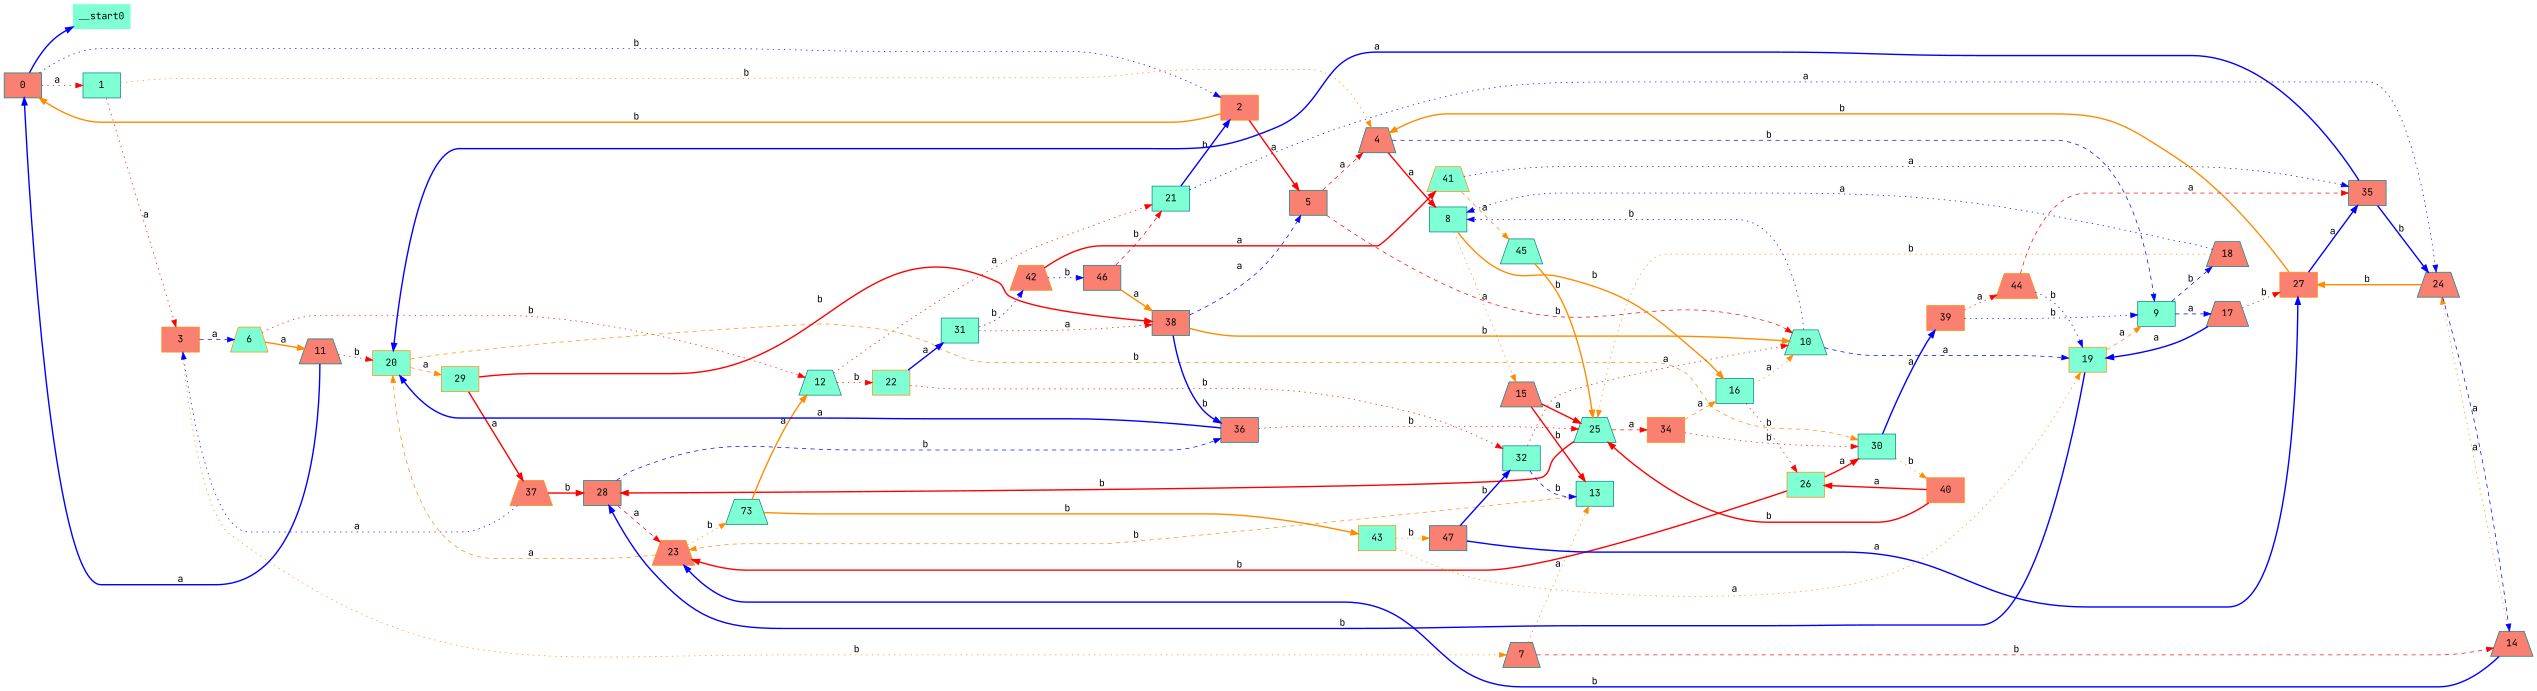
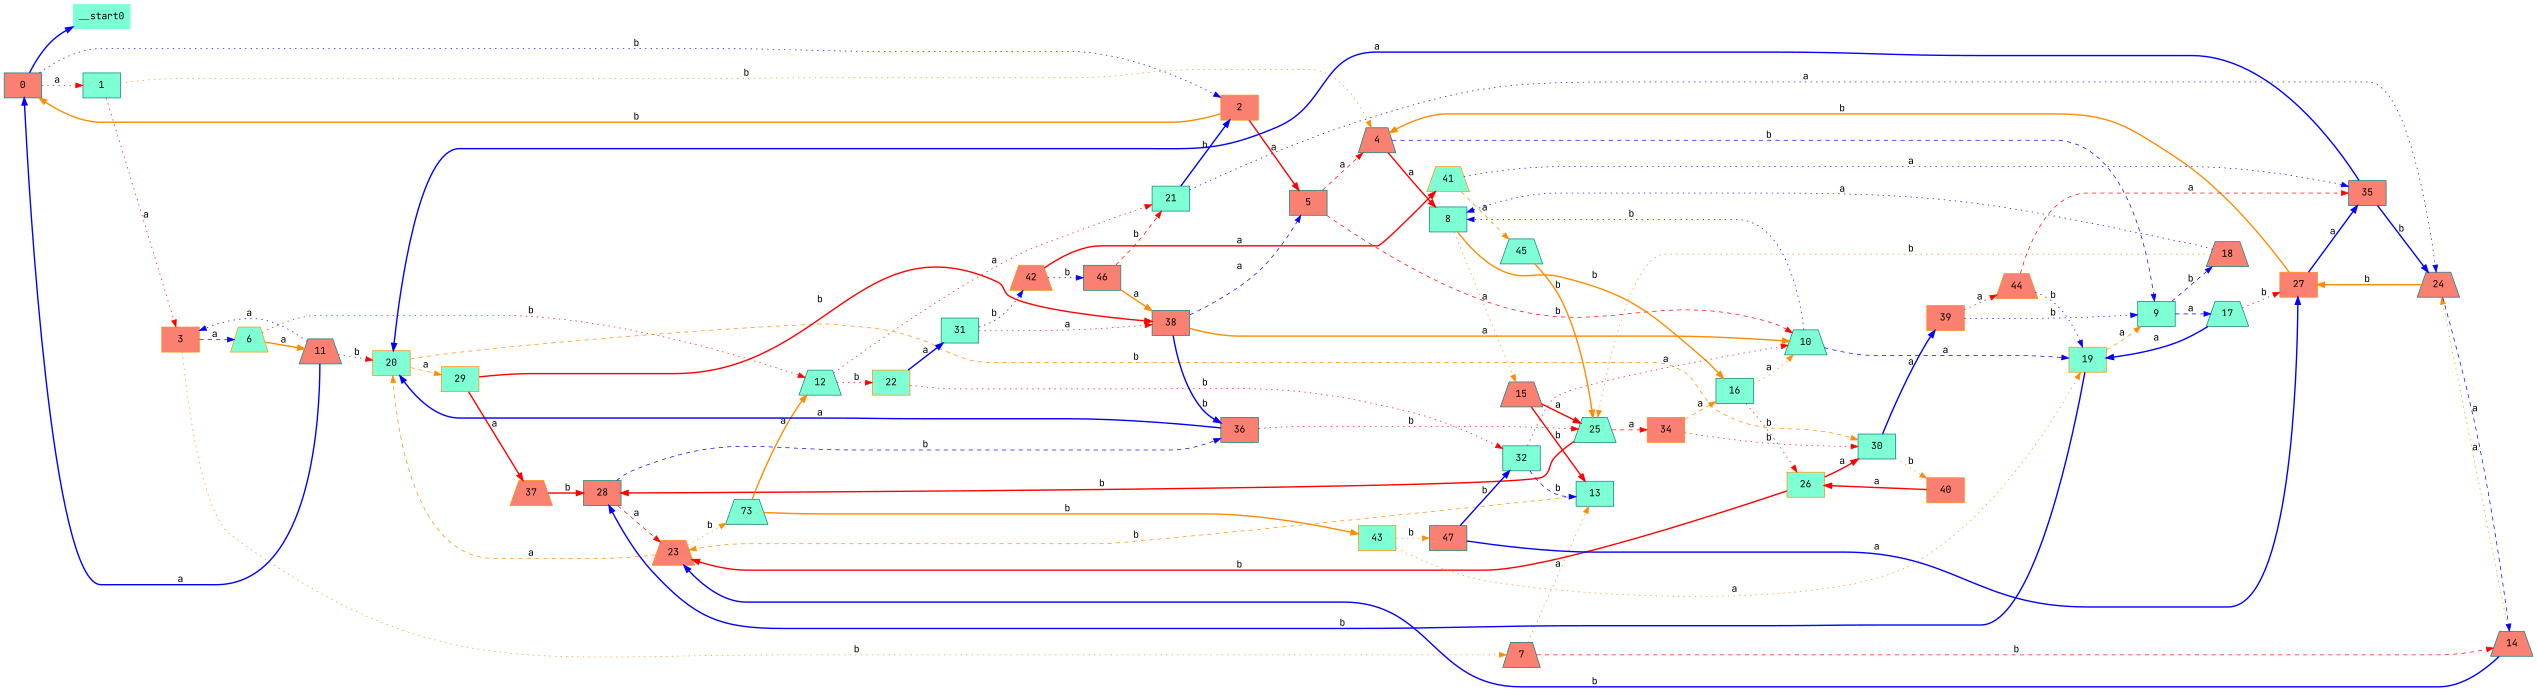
node "17": fillcolor salmon -> aquamarine
edge "38" -> "10": label "b" -> "a"
edge "40" -> "25": removed, label "b"
edge "37" -> "3": now "11" -> "3"
